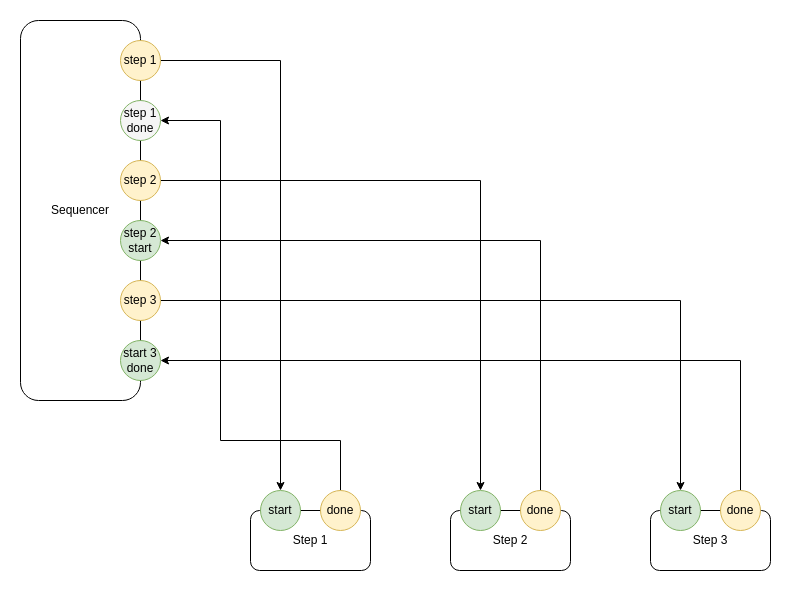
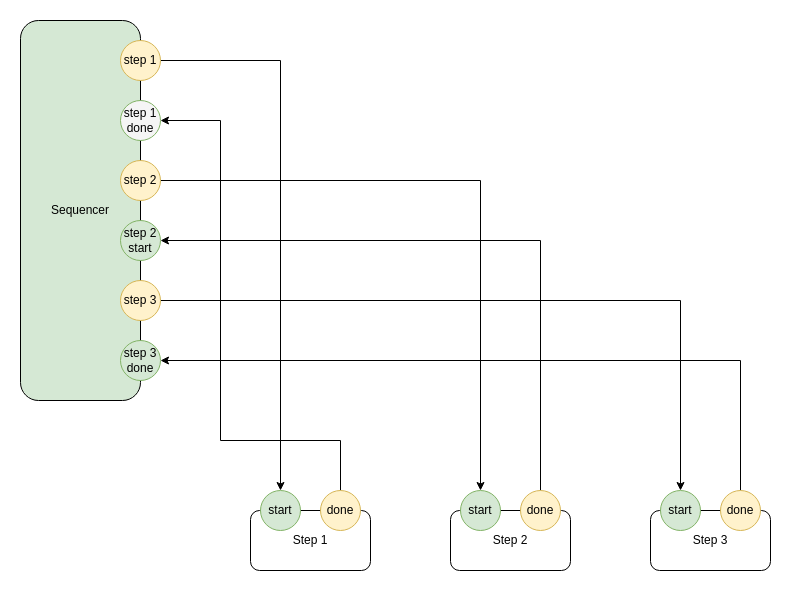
node "Sequencer": fillcolor #ffffff -> #d5e8d4
node "start 3 done": label "start 3 done" -> "step 3 done"
